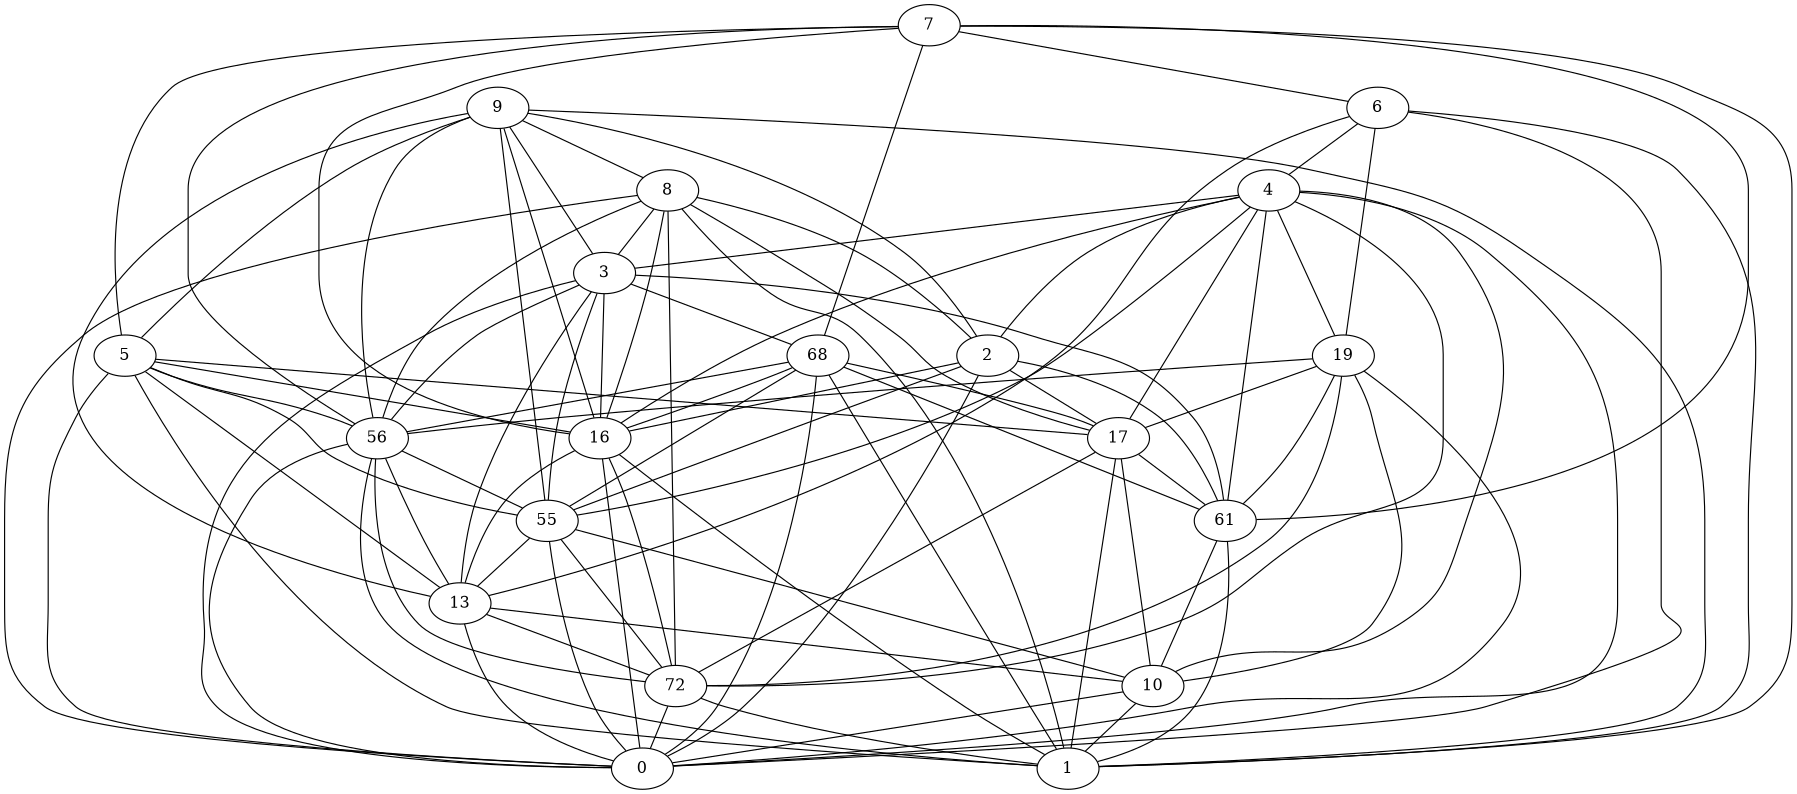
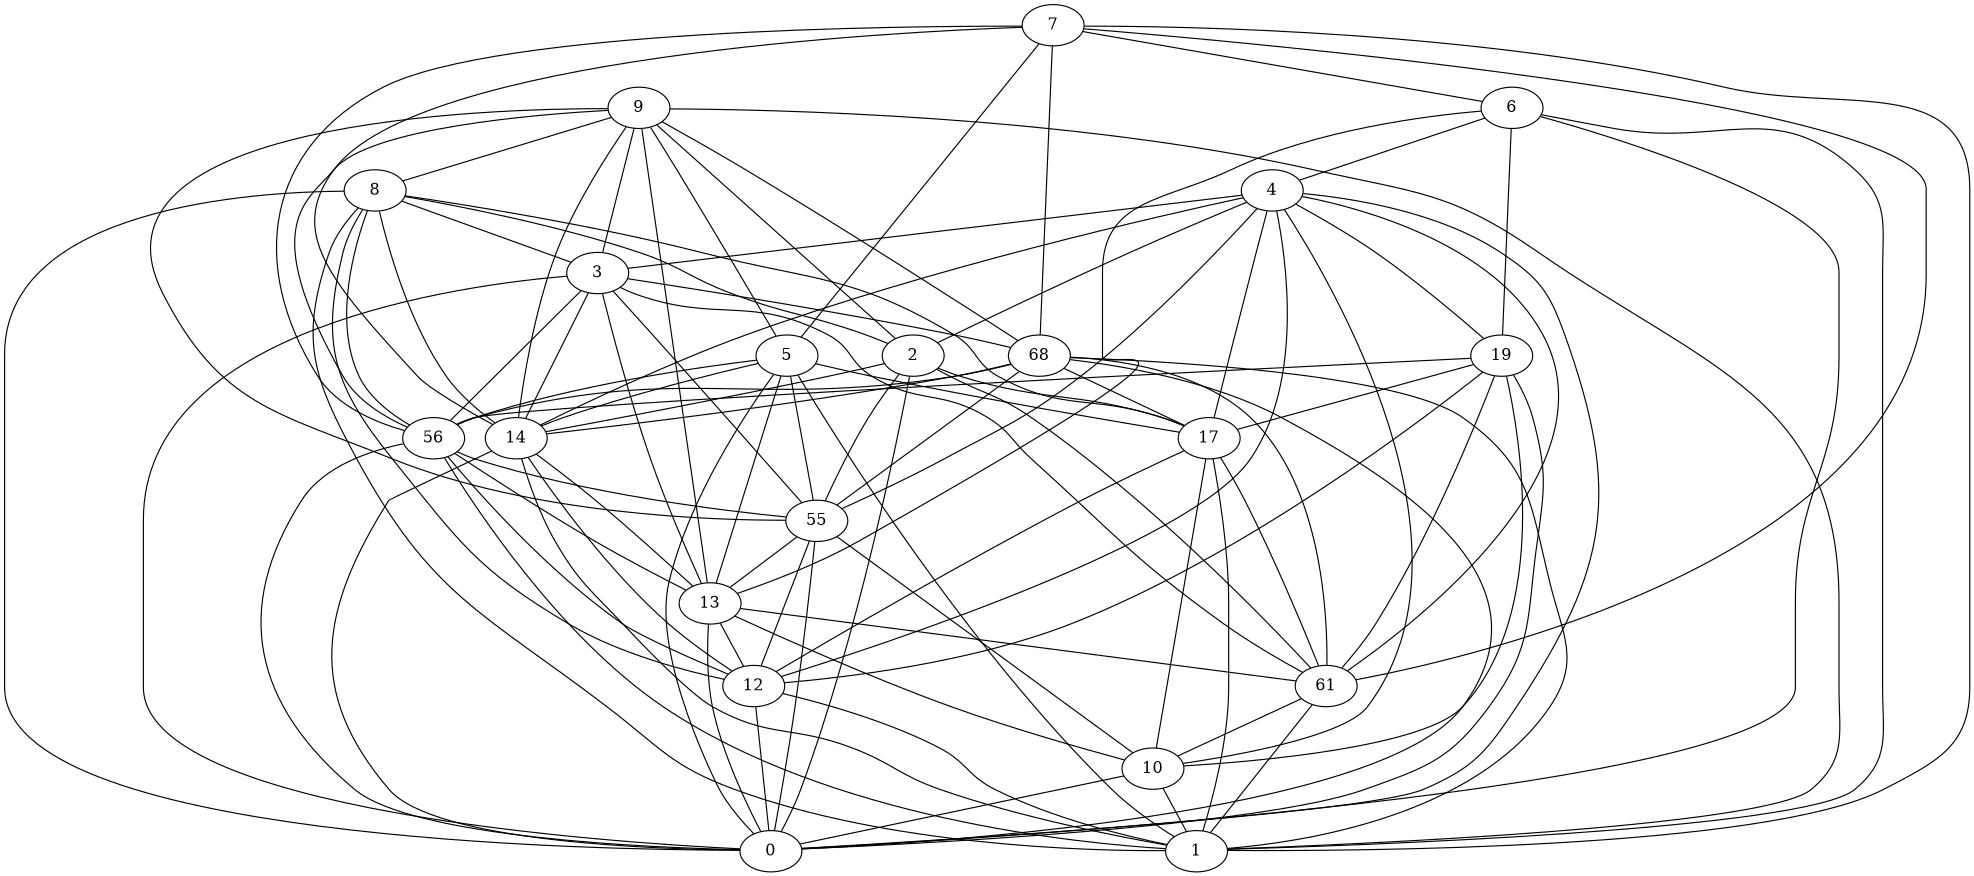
edge "9" -- "68": added
node "16": label "16" -> "14"
edge "13" -- "61": added
node "72": label "72" -> "12"
